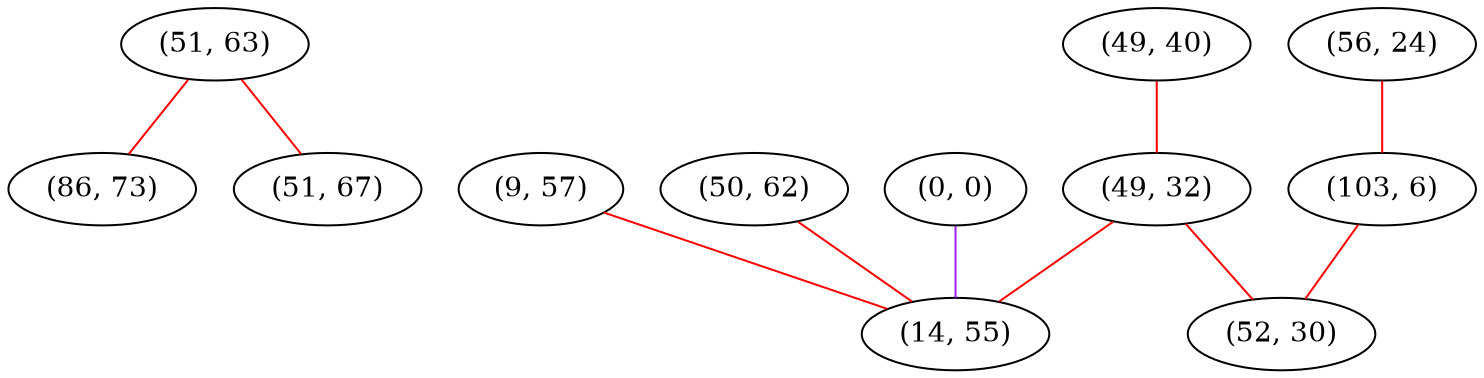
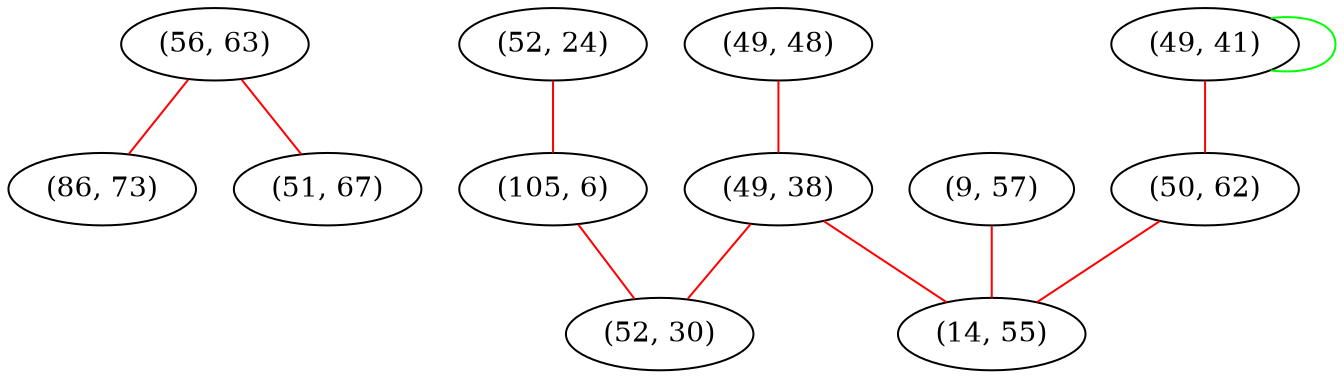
node "(51, 63)": label "(51, 63)" -> "(56, 63)"
node "(49, 40)": label "(49, 40)" -> "(49, 48)"
node "(49, 41)": added
node "(56, 24)": label "(56, 24)" -> "(52, 24)"
node "(0, 0)": removed
node "(49, 32)": label "(49, 32)" -> "(49, 38)"
node "(103, 6)": label "(103, 6)" -> "(105, 6)"
